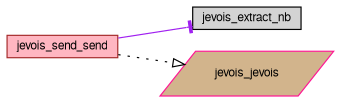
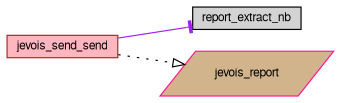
node "jevois_extract_nb": label "jevois_extract_nb" -> "report_extract_nb"
node "jevois_jevois": label "jevois_jevois" -> "jevois_report"
